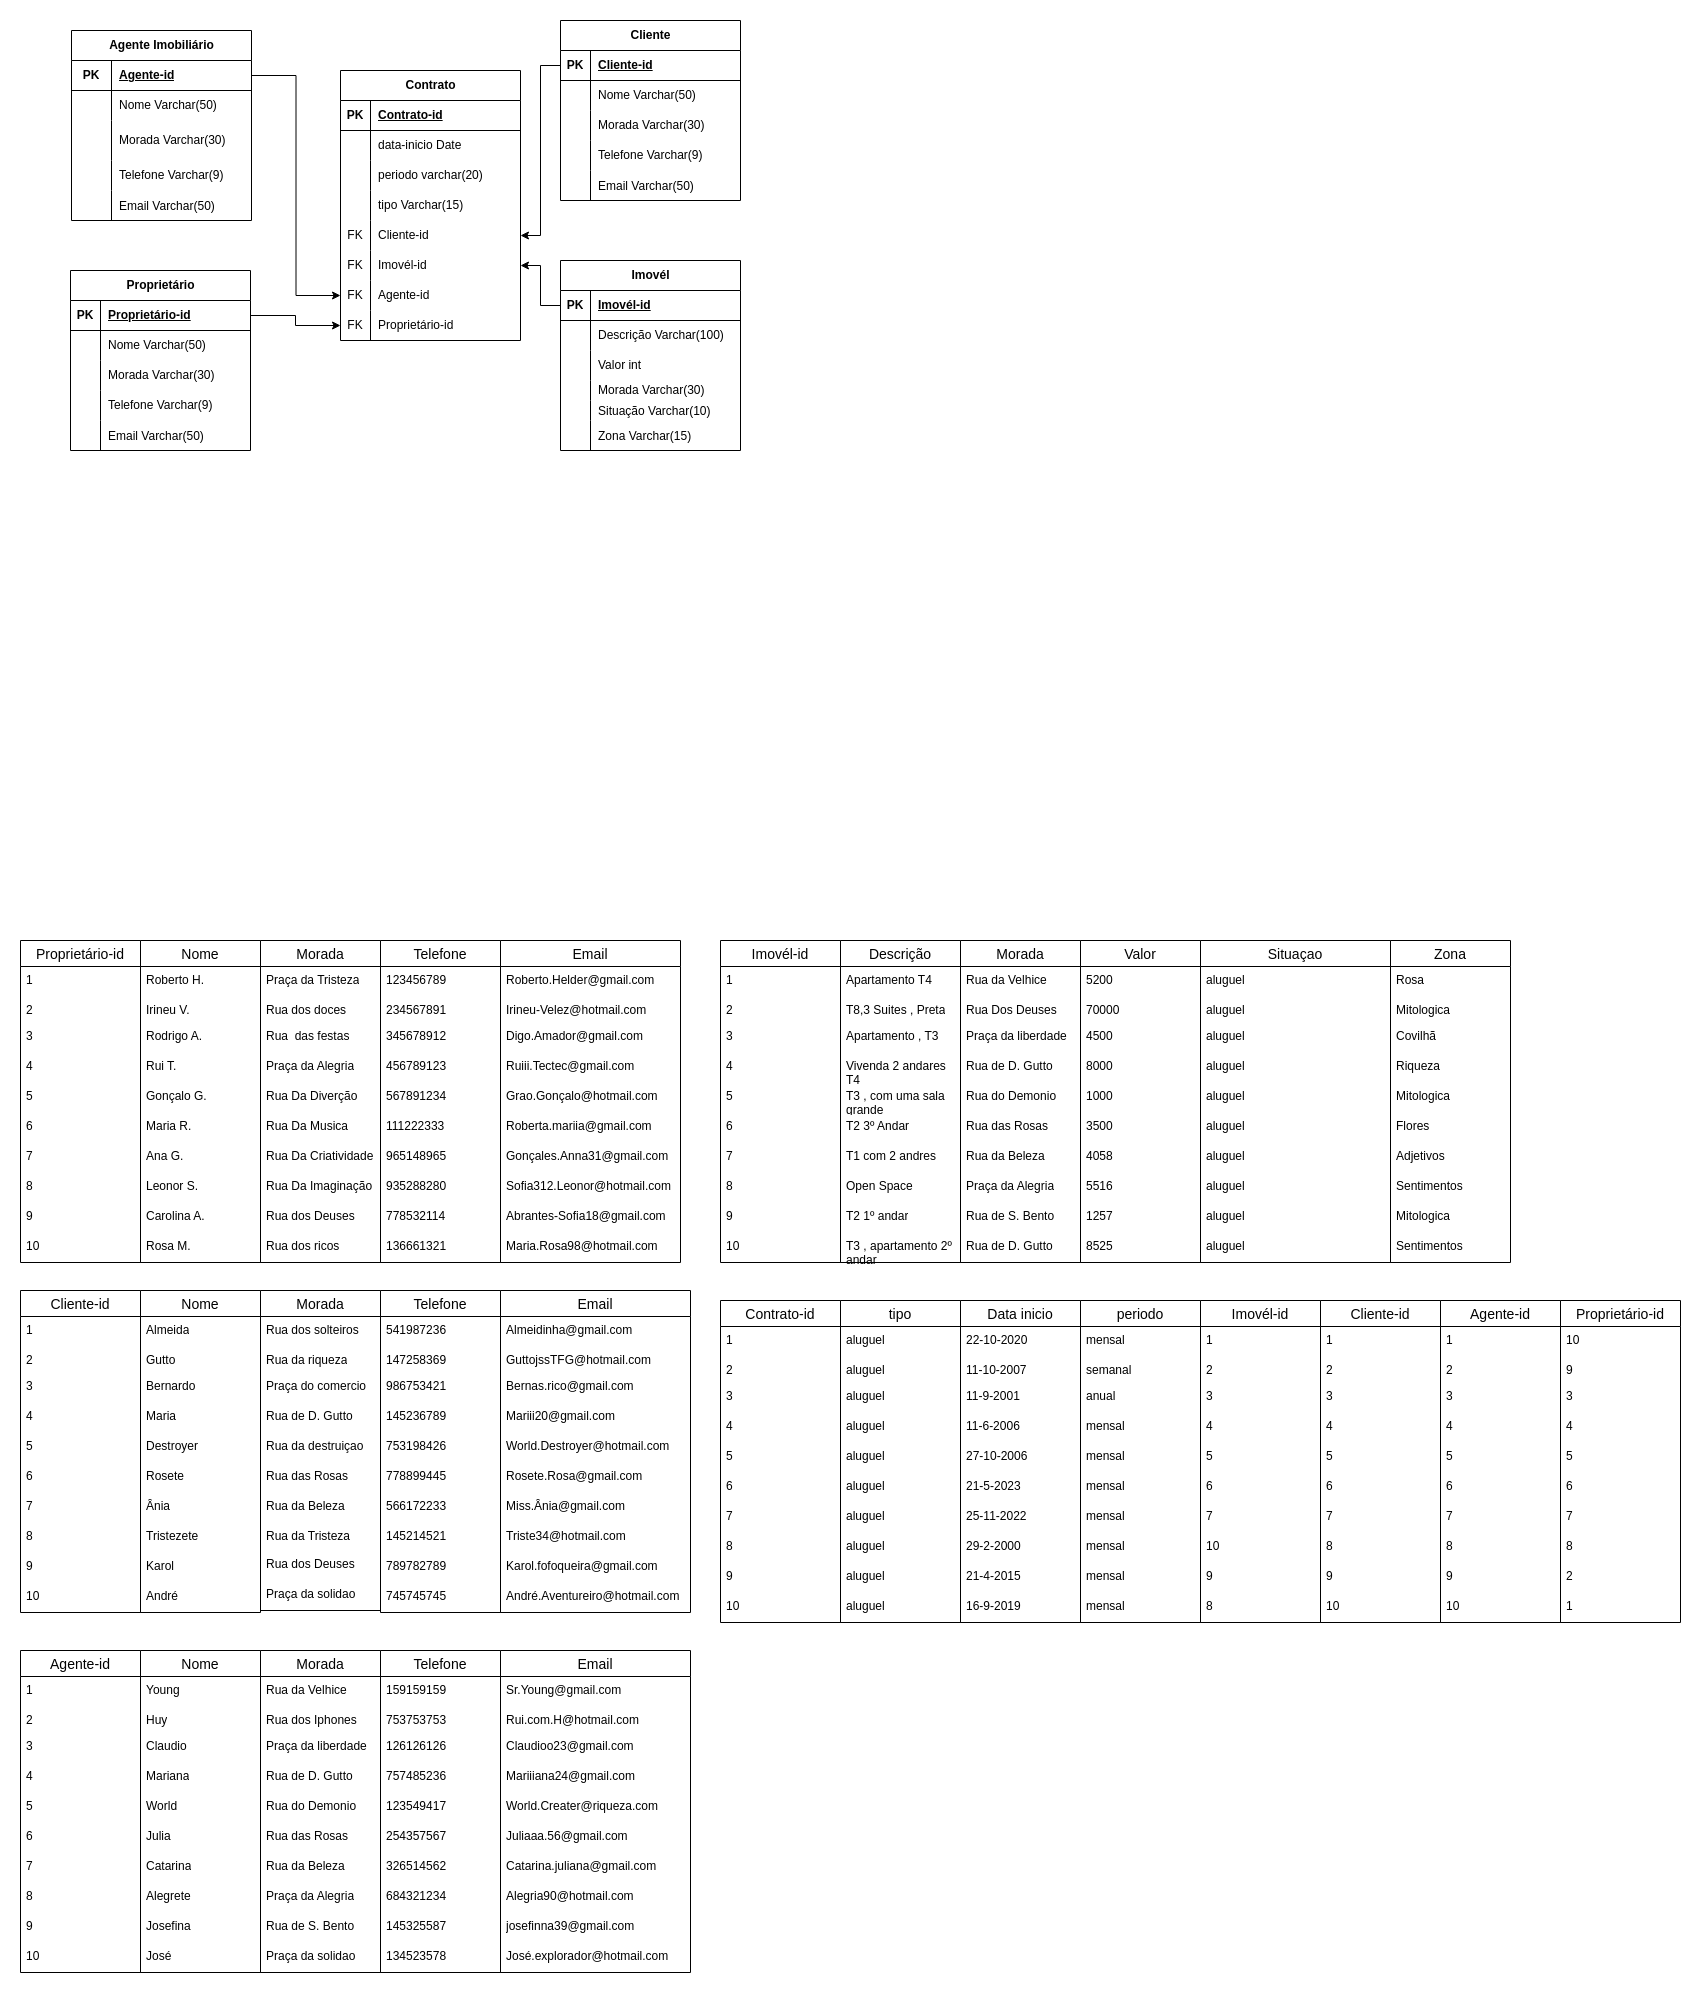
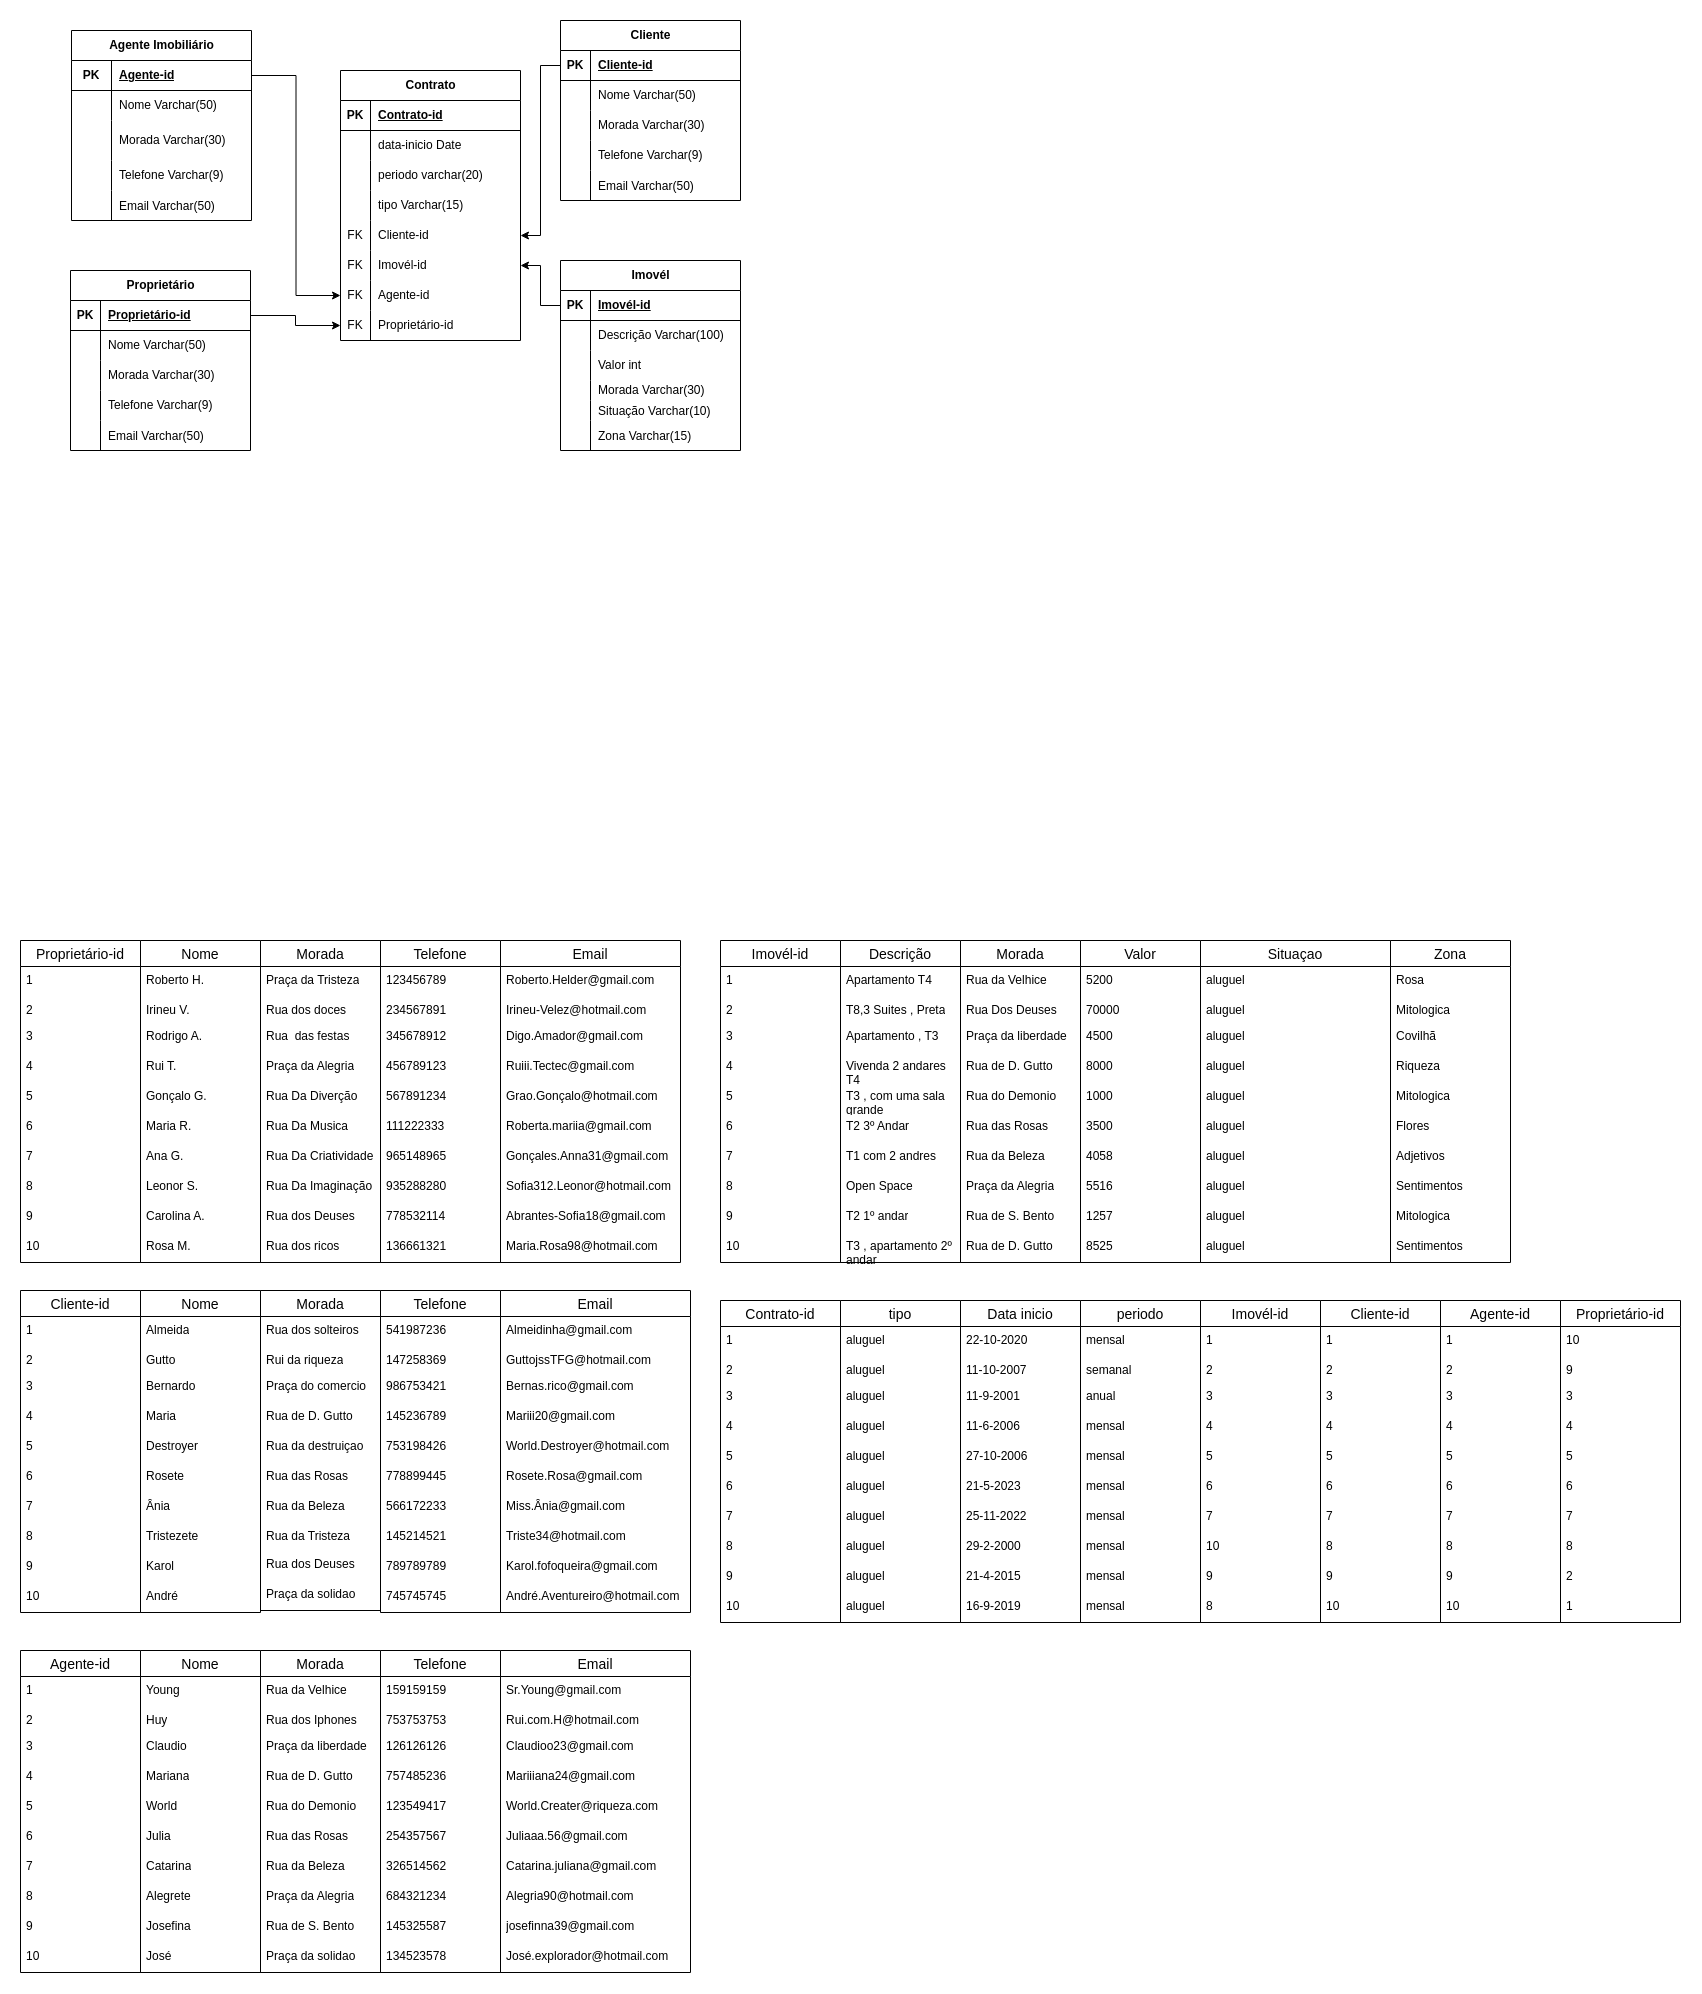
node "Rua da riqueza": label "Rua da riqueza" -> "Rui da riqueza"
node "789782789": label "789782789" -> "789789789"
